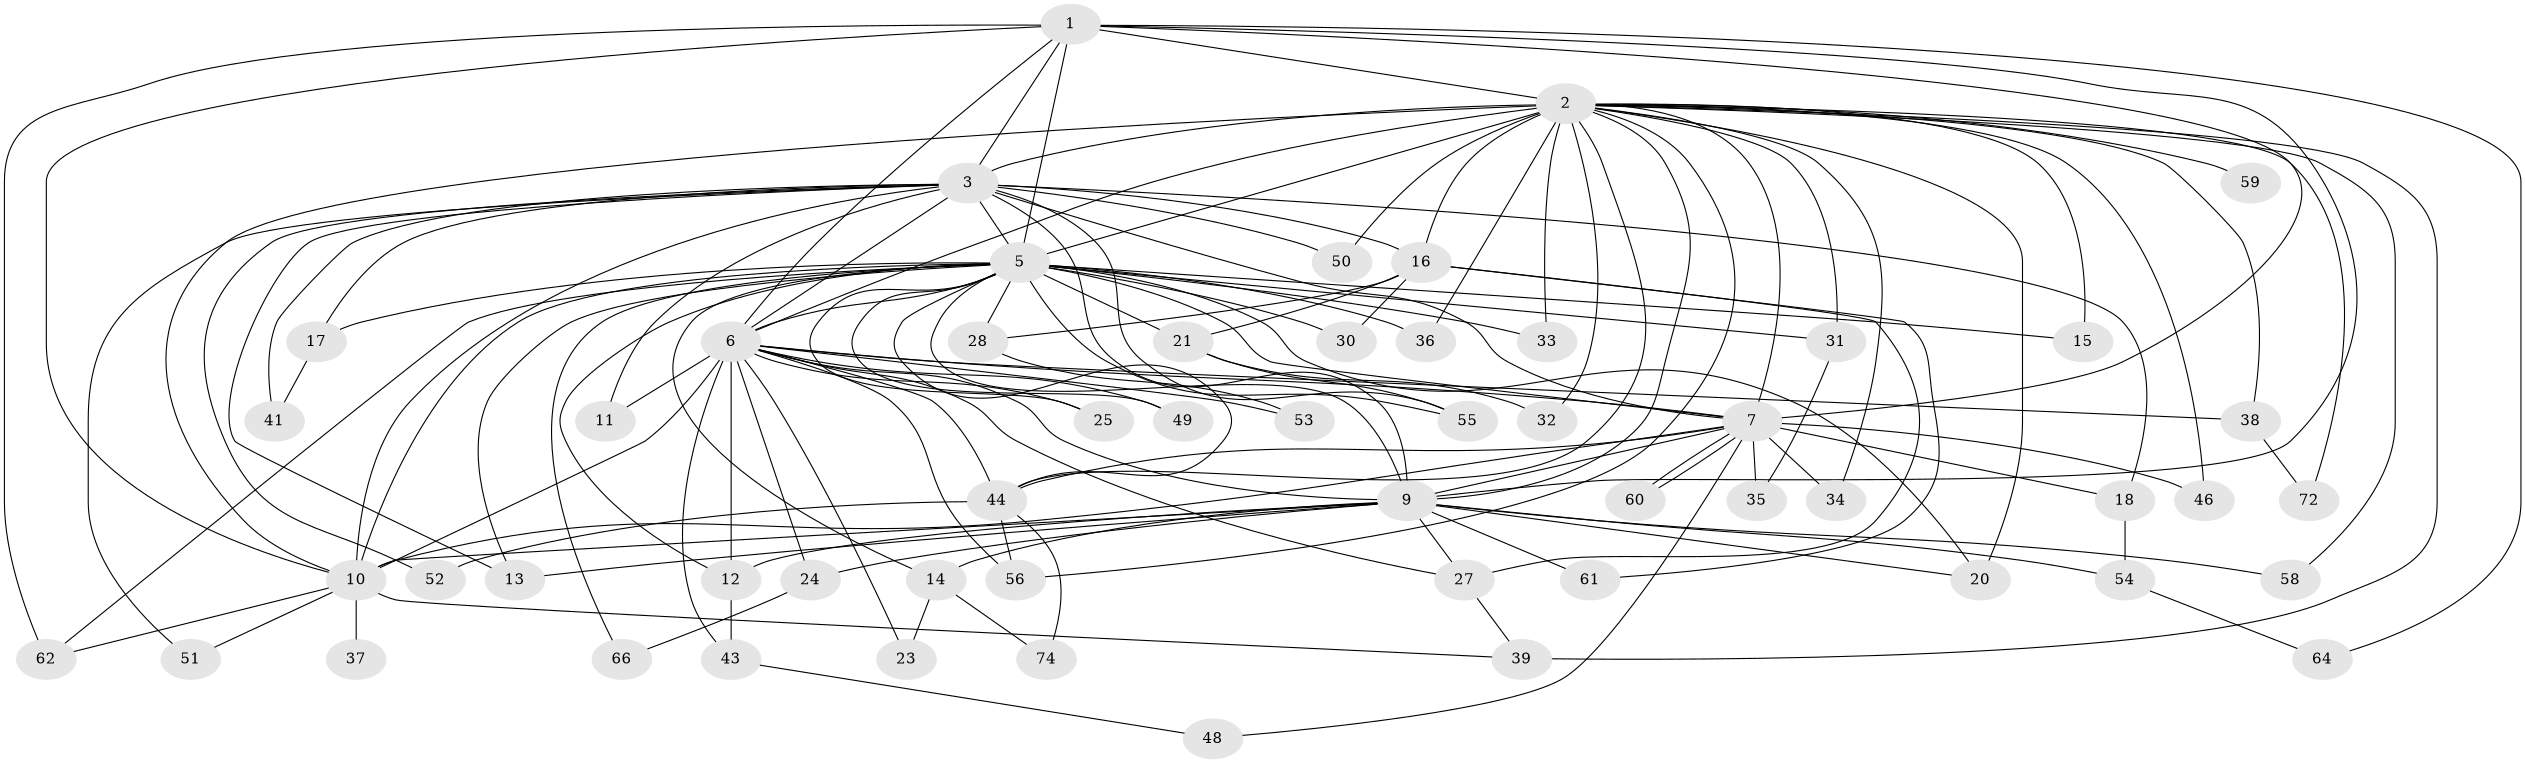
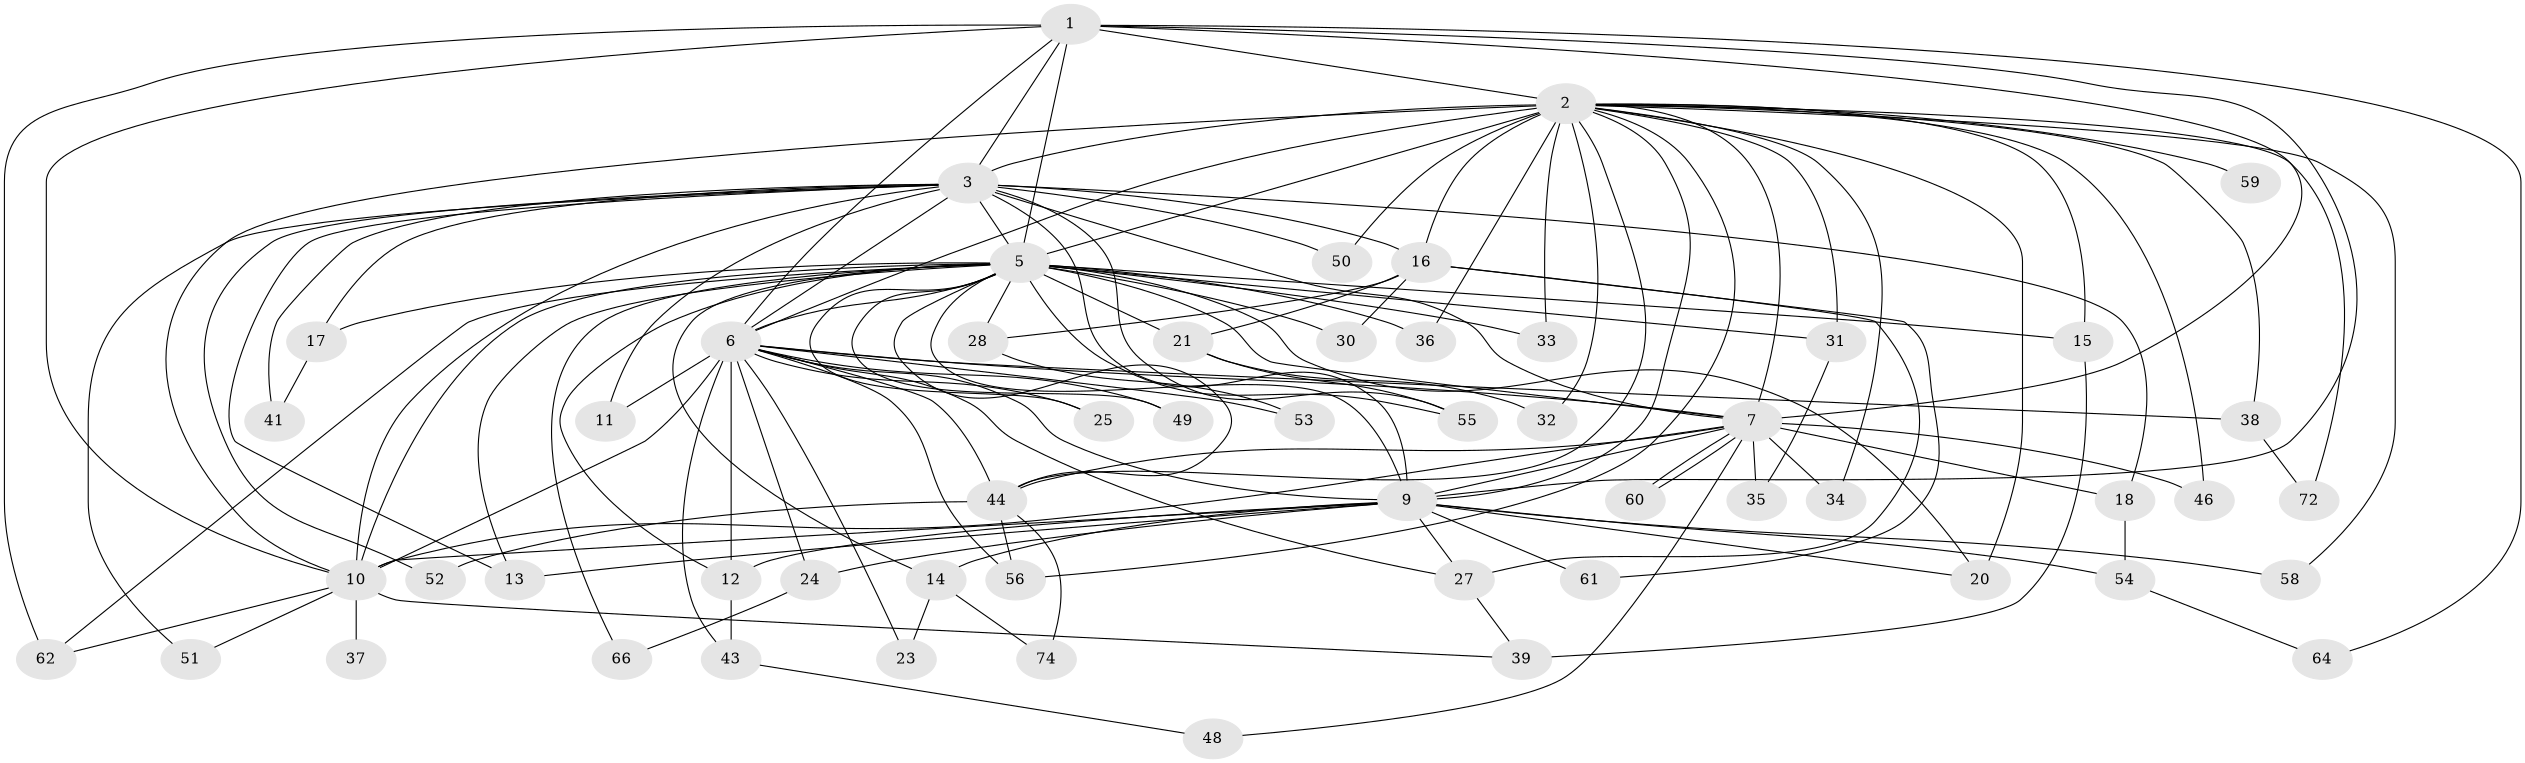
edge "2" -- "39": now "15" -- "39"
